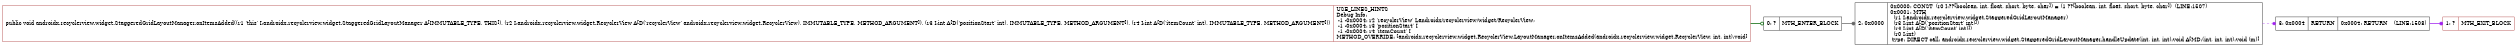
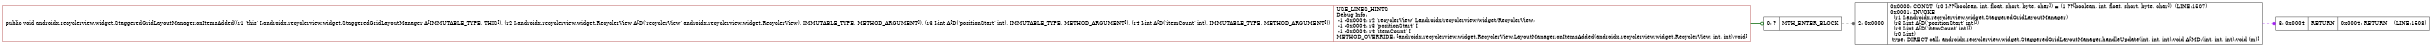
node "2: 0x0000": text "0x0001: MTH" -> "0x0001: INVOKE"
edge "0: ?" -> "2: 0x0000": style bold -> dashed
node "1: ?": removed
